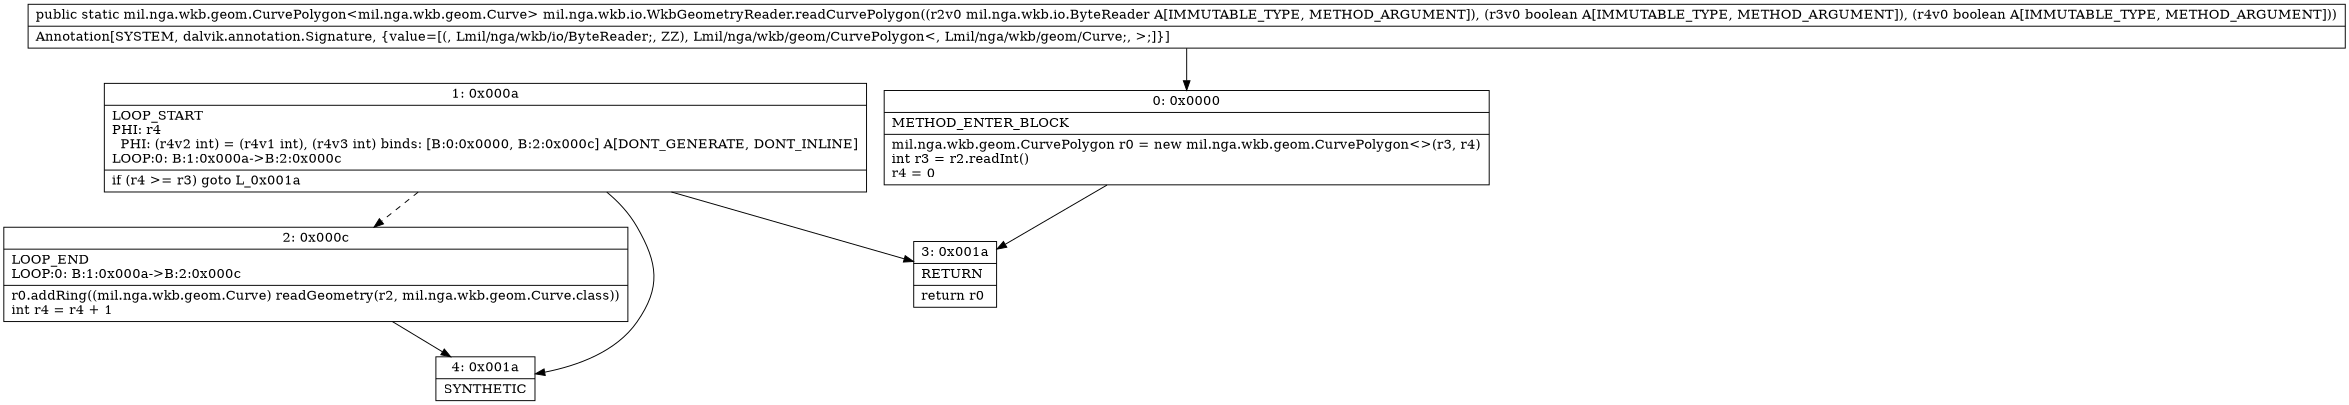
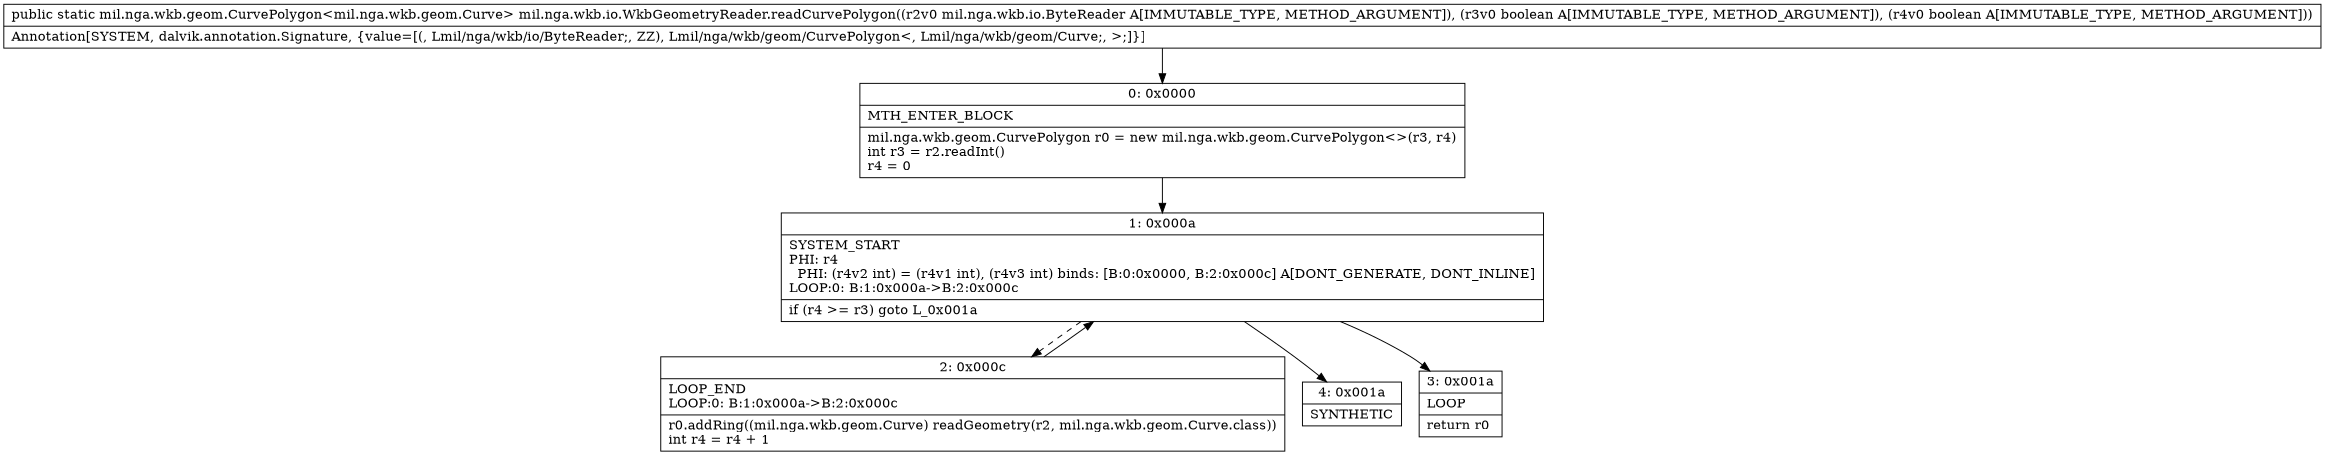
node "1: 0x000a": text "LOOP_START" -> "SYSTEM_START"
node "0: 0x0000": text "METHOD_ENTER_BLOCK" -> "MTH_ENTER_BLOCK"
edge "0: 0x0000" -> "3: 0x001a": now "0: 0x0000" -> "1: 0x000a"
node "3: 0x001a": text "RETURN" -> "LOOP"
edge "2: 0x000c" -> "4: 0x001a": now "2: 0x000c" -> "1: 0x000a"
